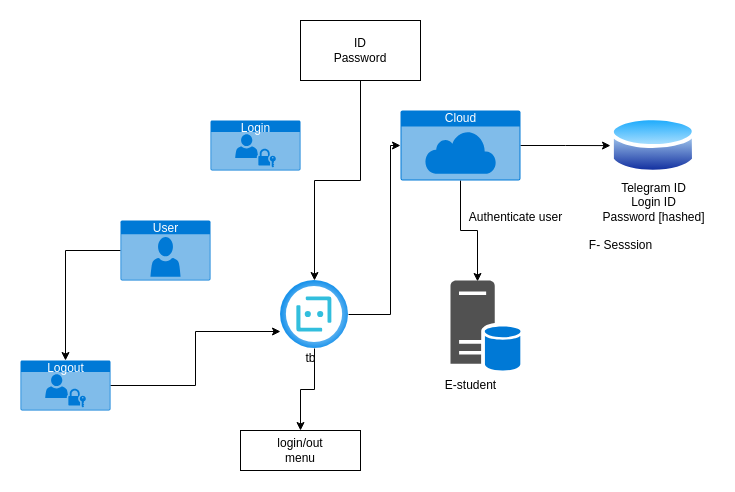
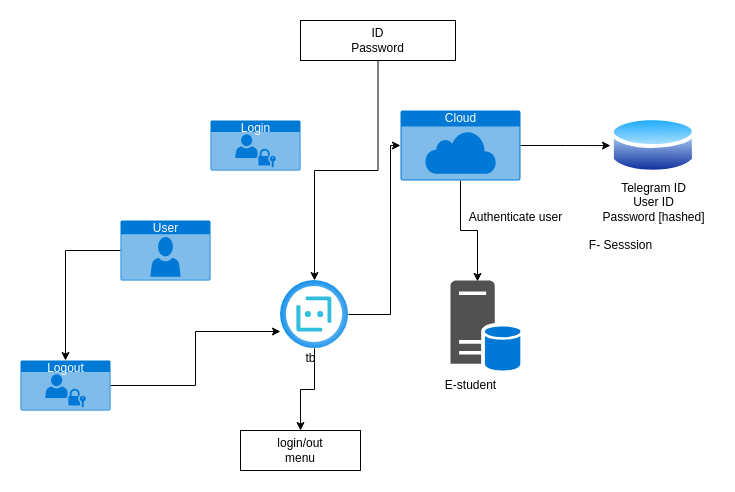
node "ID Password": size 120x60 -> 155x40
node "Telegram ID Login ID Password [hashed]": label "Telegram ID Login ID Password [hashed]" -> "Telegram ID User ID Password [hashed]"
